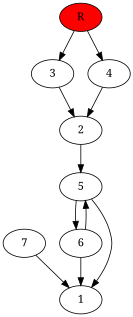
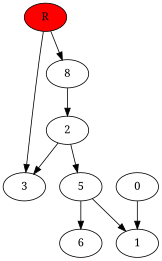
node "4": label "4" -> "8"
edge "3" -> "2": reversed
edge "6" -> "5": removed
node "7": label "7" -> "0"
edge "6" -> "1": removed
